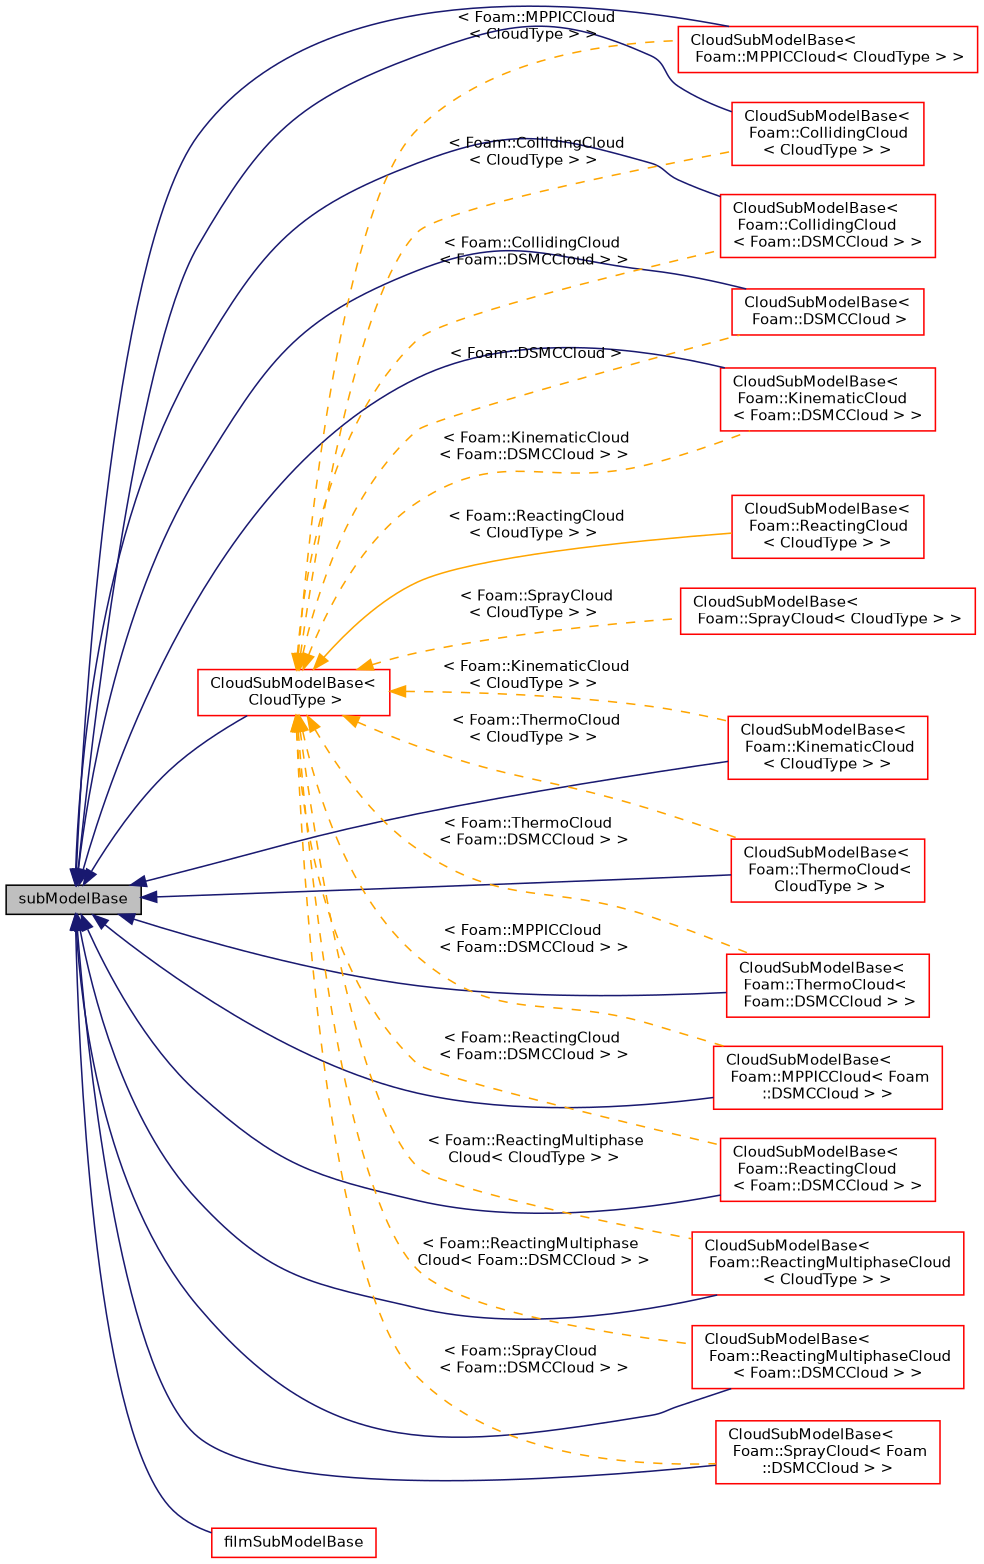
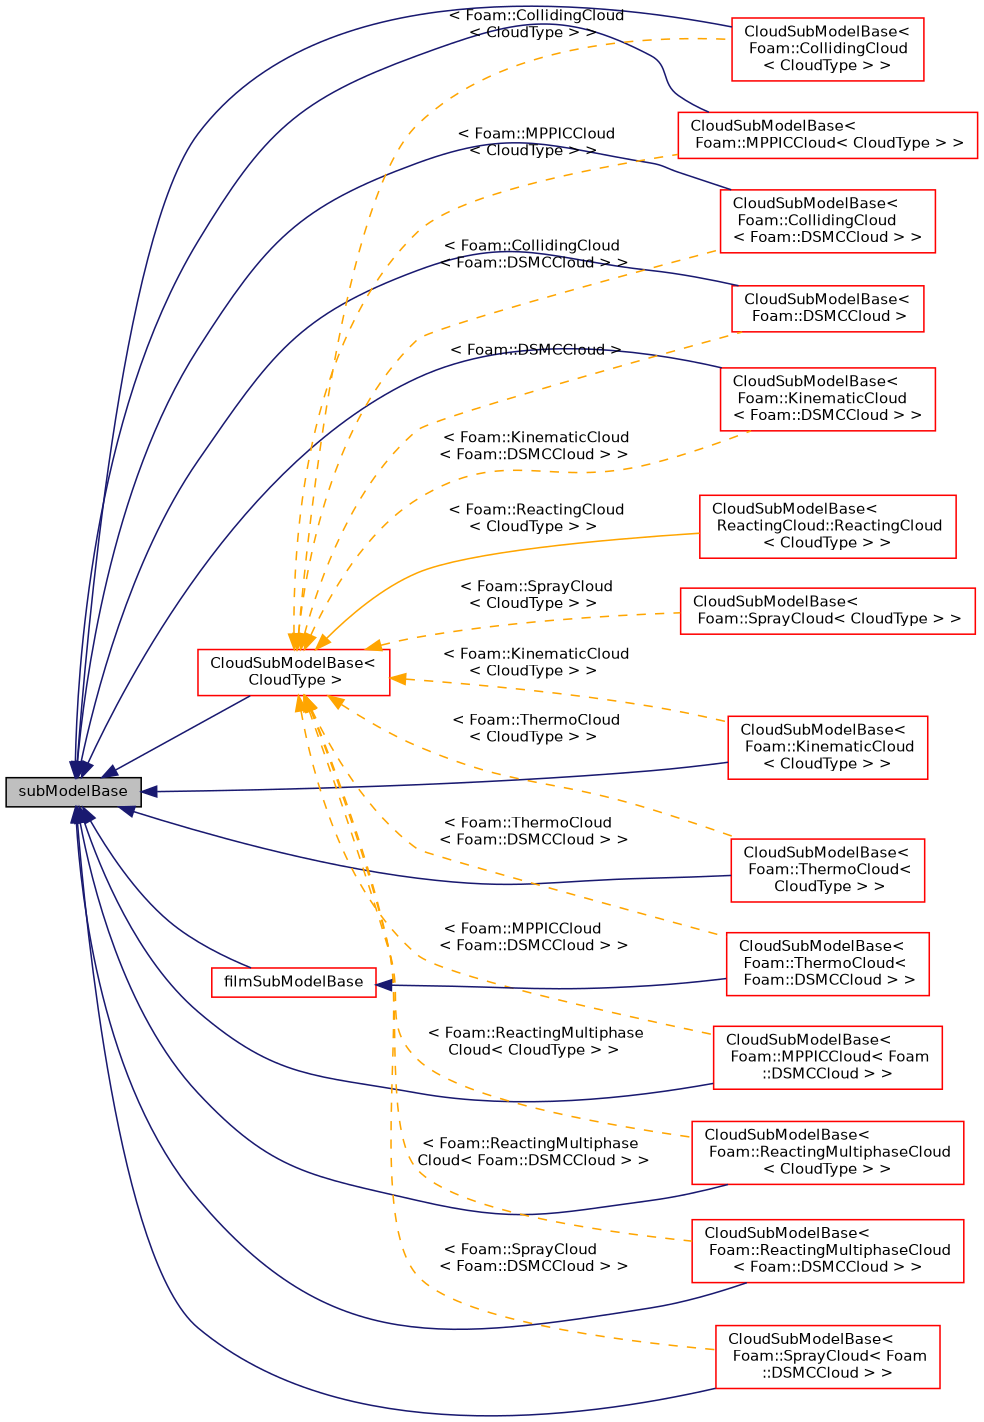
node "CloudSubModelBase< Foam::ReactingCloud < CloudType > >": label "CloudSubModelBase< Foam::ReactingCloud < CloudType > >" -> "CloudSubModelBase< ReactingCloud::ReactingCloud < CloudType > >"
edge "CloudSubModelBase< Foam::ThermoCloud< Foam::DSMCCloud > >" -> "subModelBase": now "CloudSubModelBase< Foam::ThermoCloud< Foam::DSMCCloud > >" -> "filmSubModelBase"
node "CloudSubModelBase< Foam::ReactingCloud < Foam::DSMCCloud > >": removed
